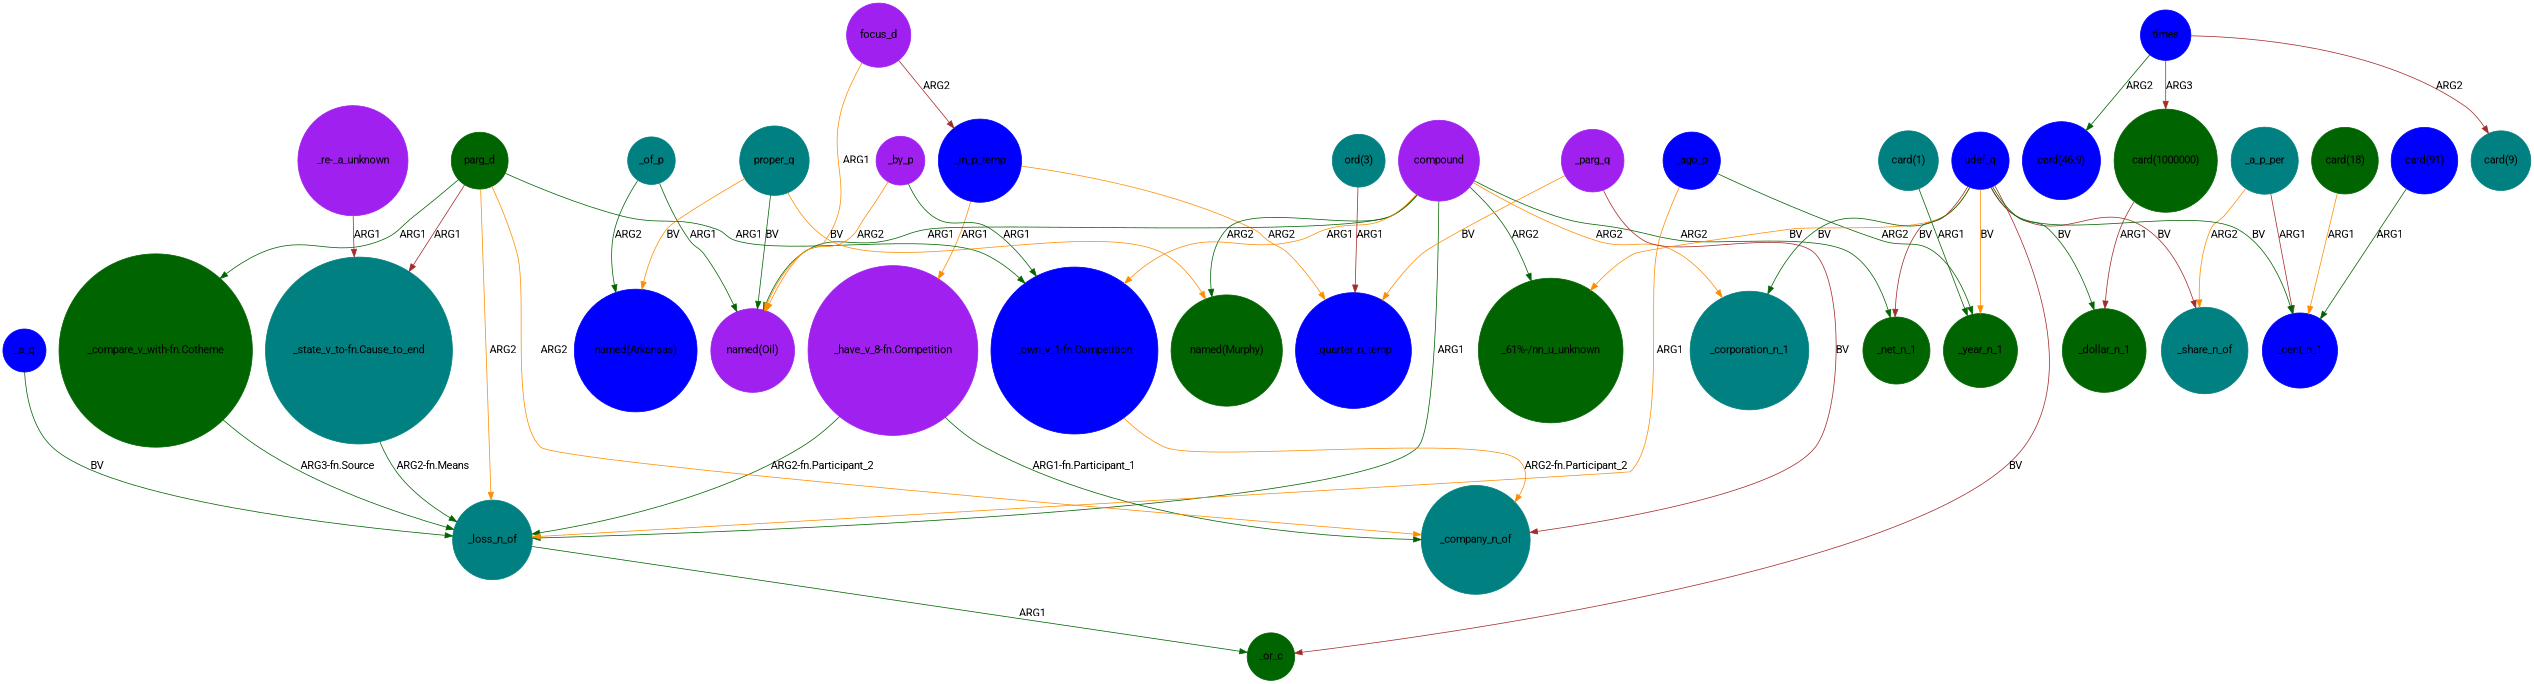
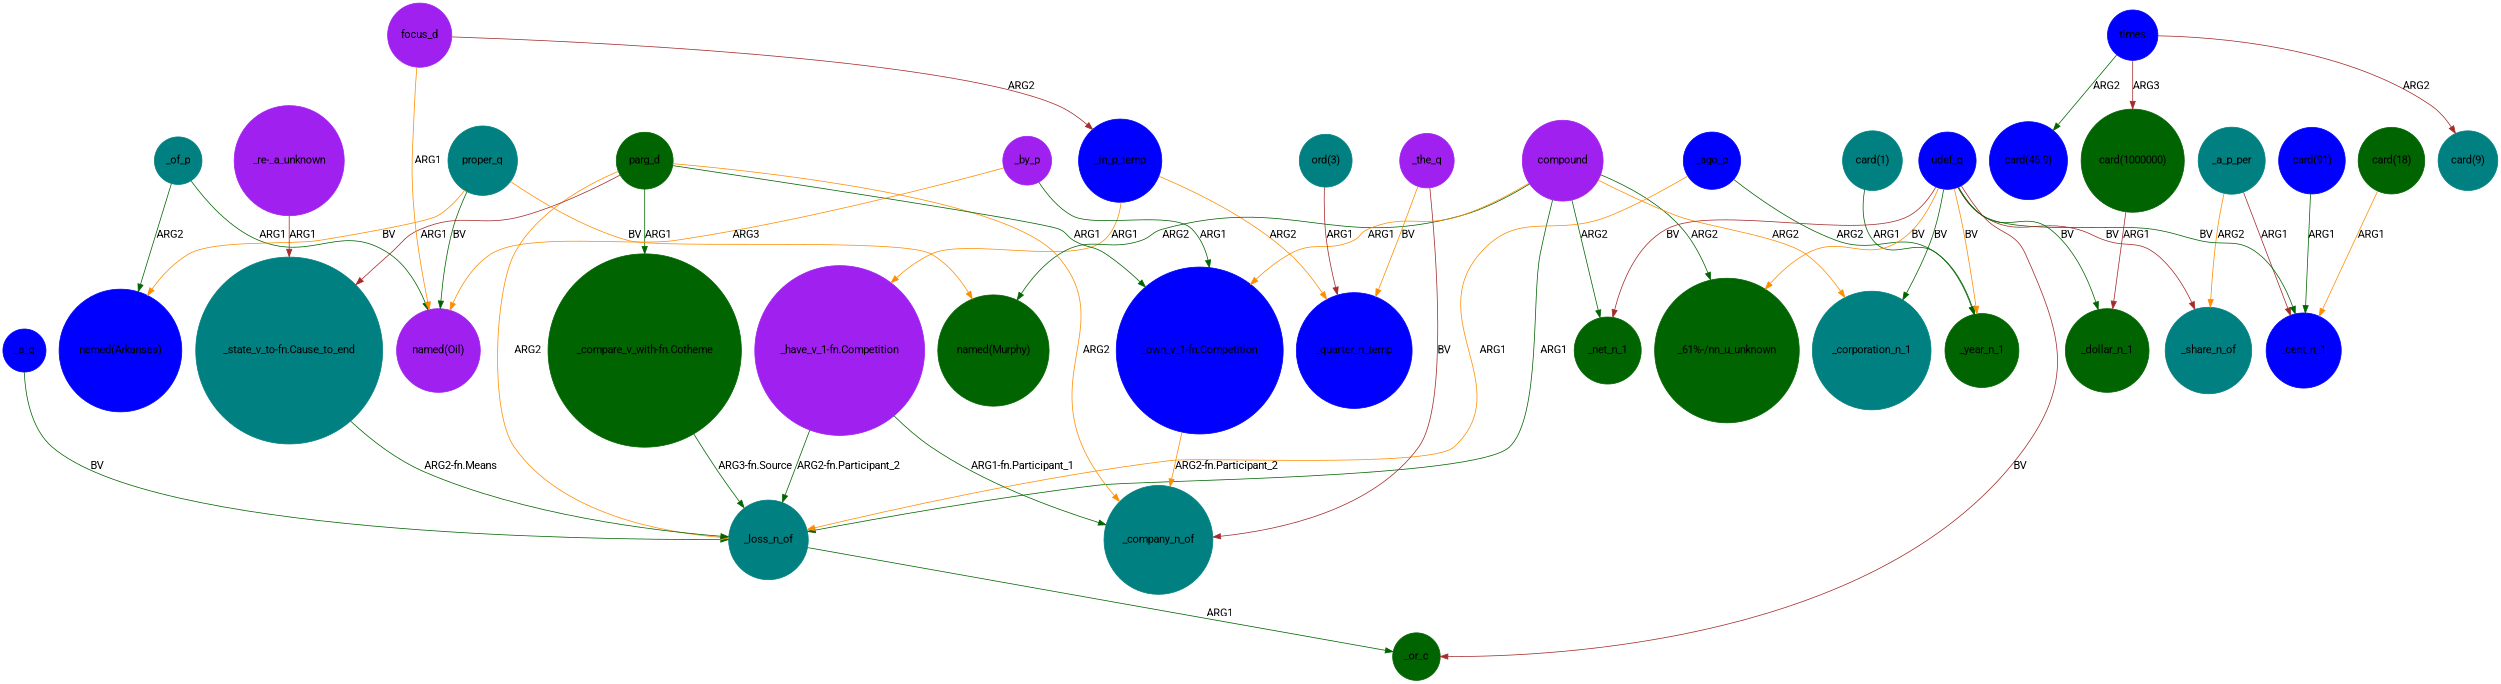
node "_parg_q": label "_parg_q" -> "_the_q"
edge "compound" -> "named(Oil)": removed, label "ARG1"
edge "_by_p" -> "named(Oil)": label "ARG2" -> "ARG3"
node "_have_v_8-fn.Competition": label "_have_v_8-fn.Competition" -> "_have_v_1-fn.Competition"
